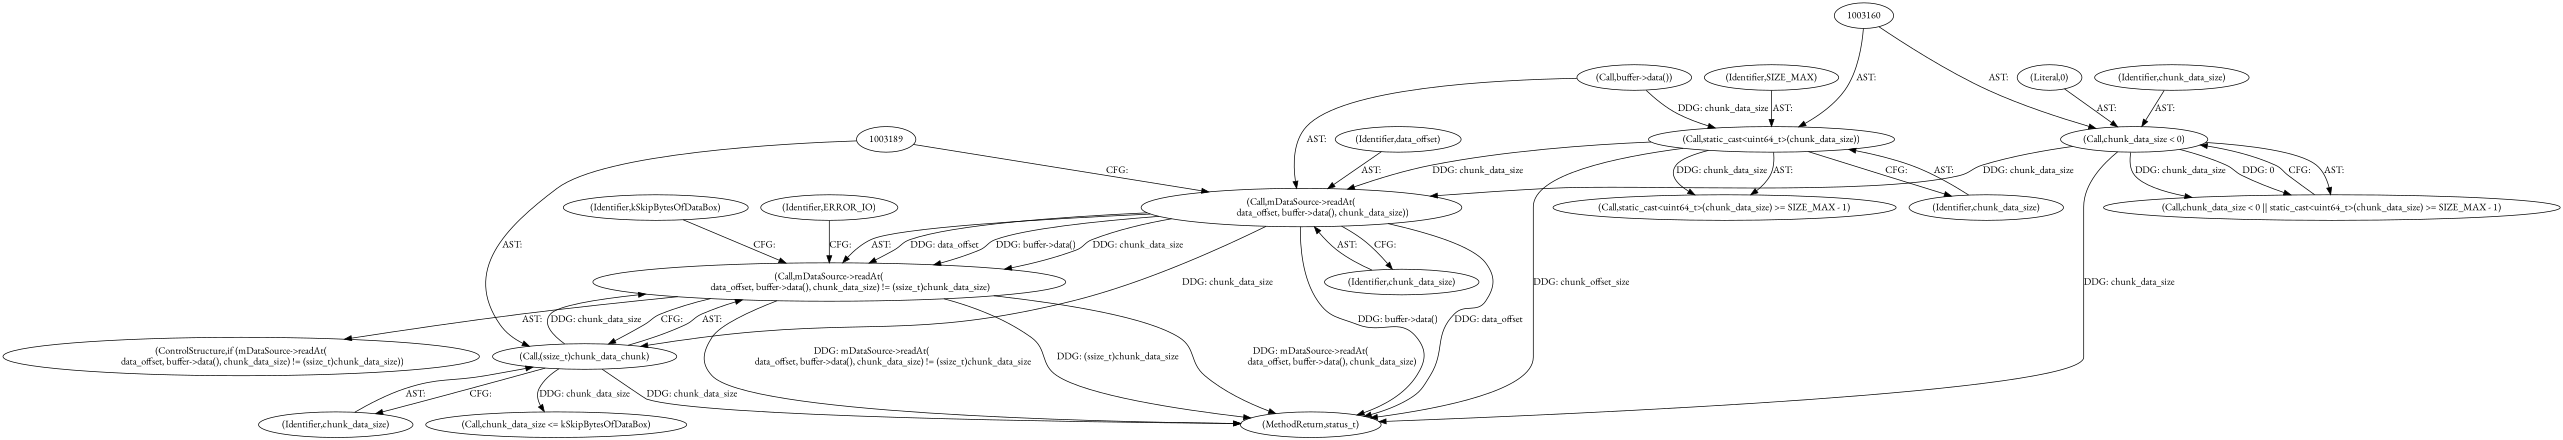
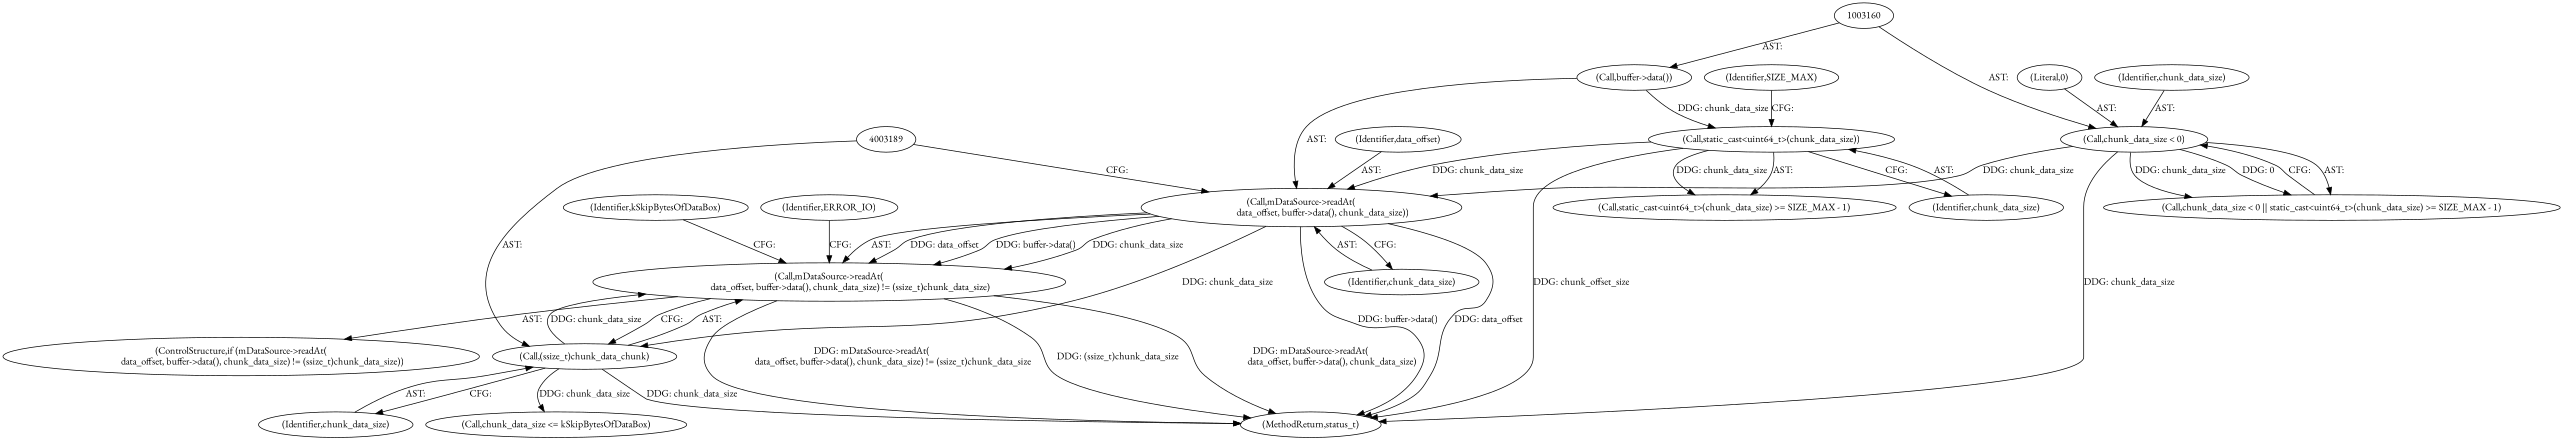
edge "1003160" -> "(Call,static_cast<uint64_t>(chunk_data_size))": now "1003160" -> "(Call,buffer->data())"
edge "(Identifier,SIZE_MAX)" -> "(Call,static_cast<uint64_t>(chunk_data_size))": label "AST: " -> "CFG: "
node "1003189": label "1003189" -> "4003189"
